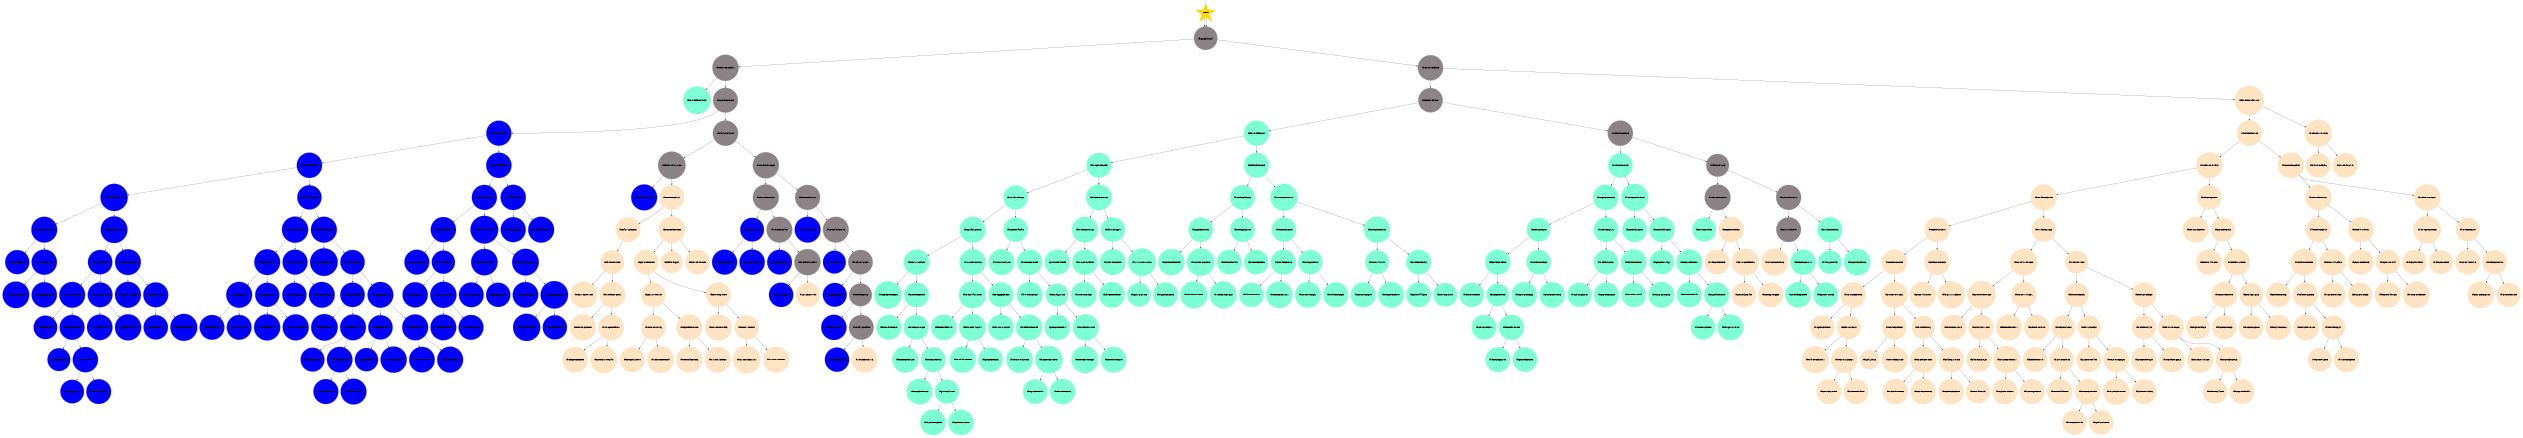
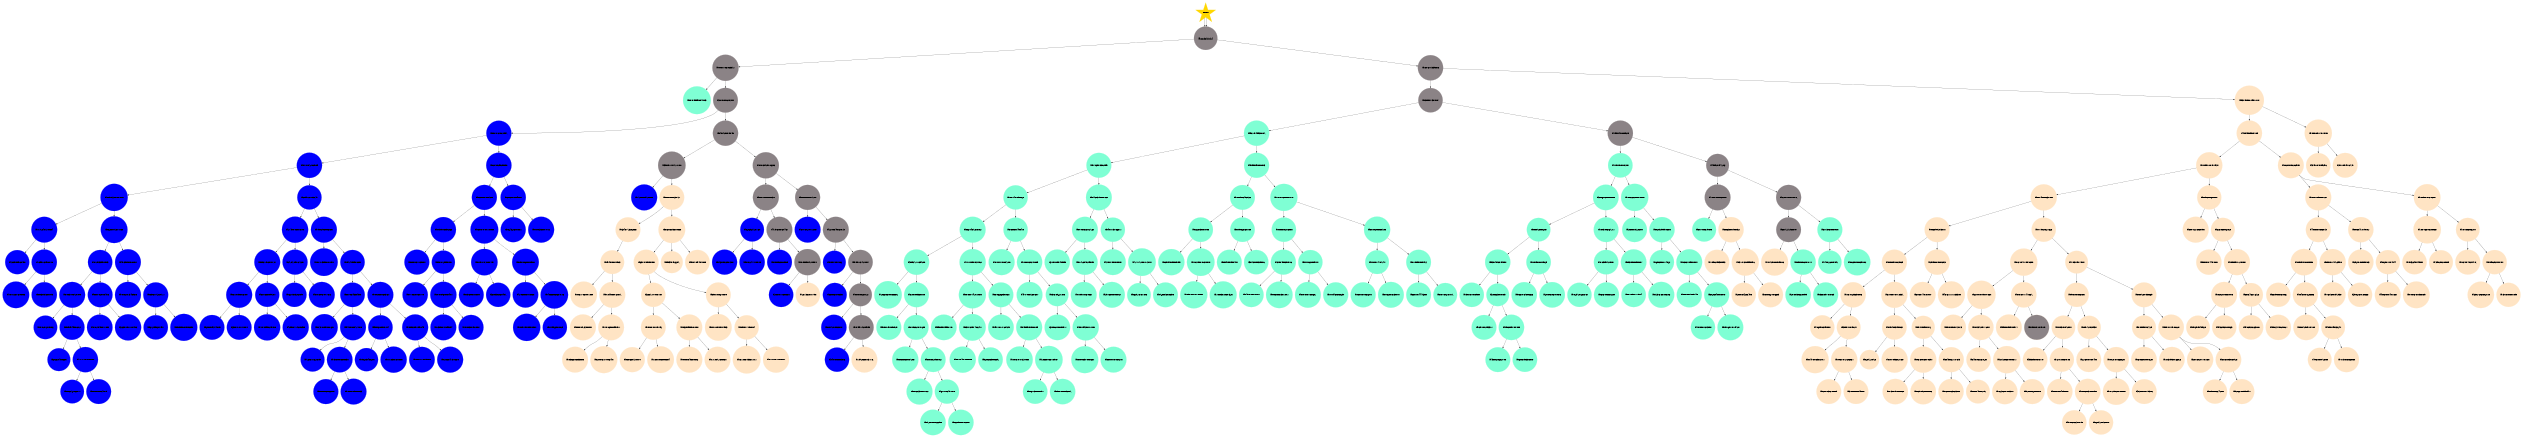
node "idIYFTT8M0Y9WR": fillcolor bisque -> lavenderblush4
